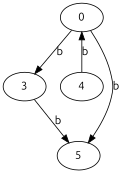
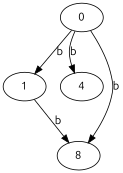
edge "4" -> "0": reversed
node "3": label "3" -> "1"
node "5": label "5" -> "8"
